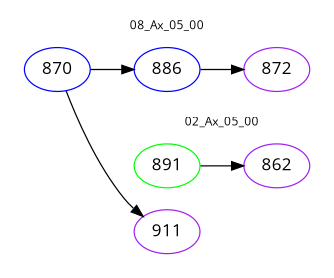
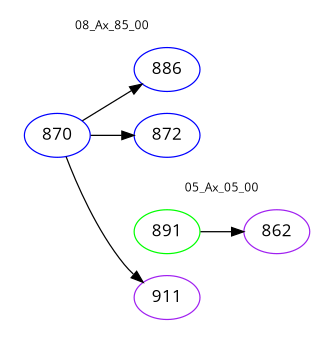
cluster "08_Ax_05_00": label "08_Ax_05_00" -> "08_Ax_85_00"
edge "886" -> "872": now "870" -> "872"
node "872": color purple -> blue
cluster "02_Ax_05_00": label "02_Ax_05_00" -> "05_Ax_05_00"
